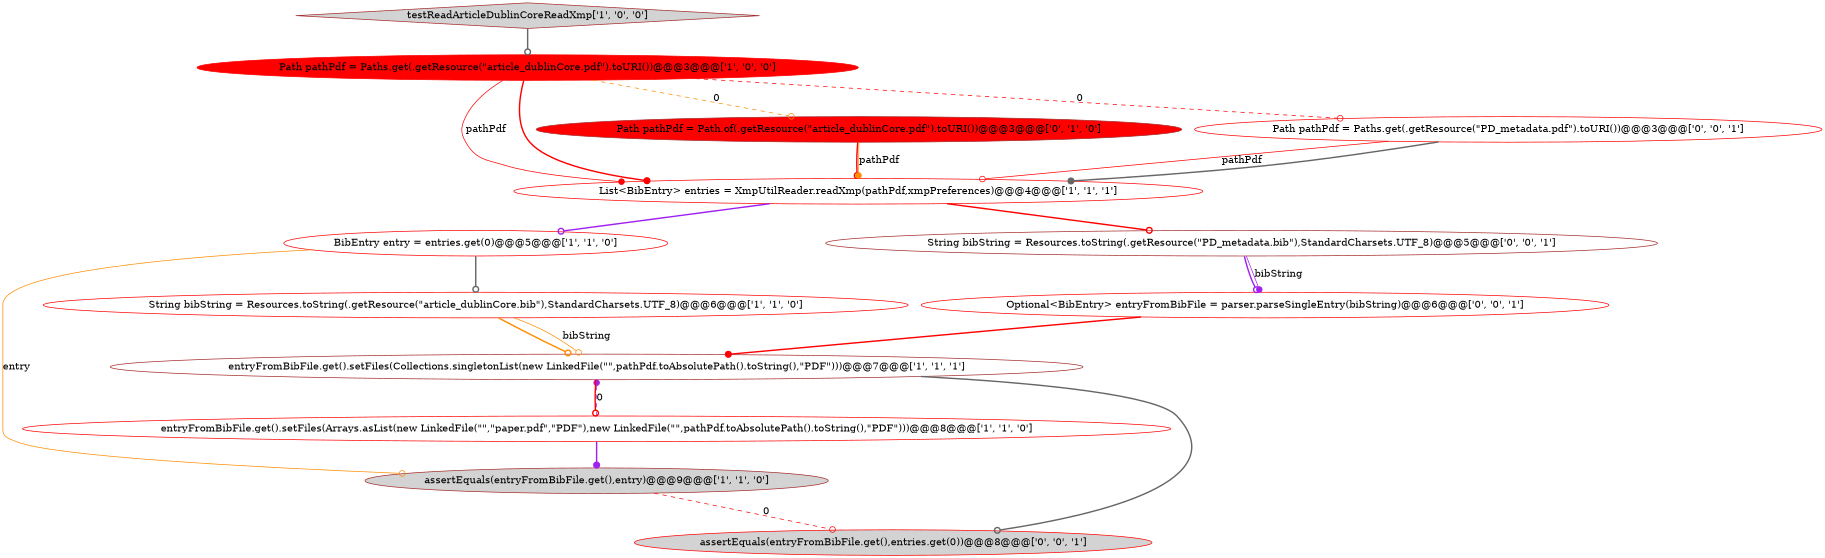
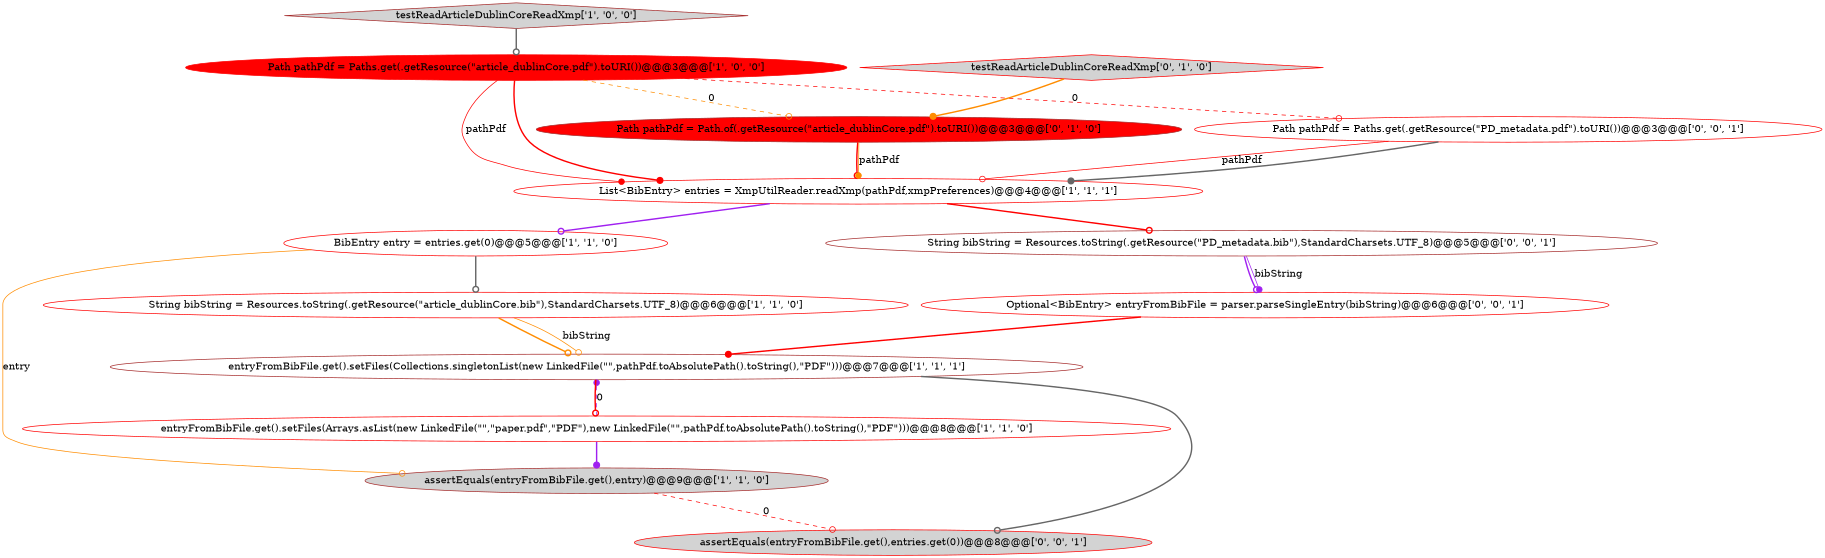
node "testReadArticleDublinCoreReadXmp['0', '1', '0']": added
